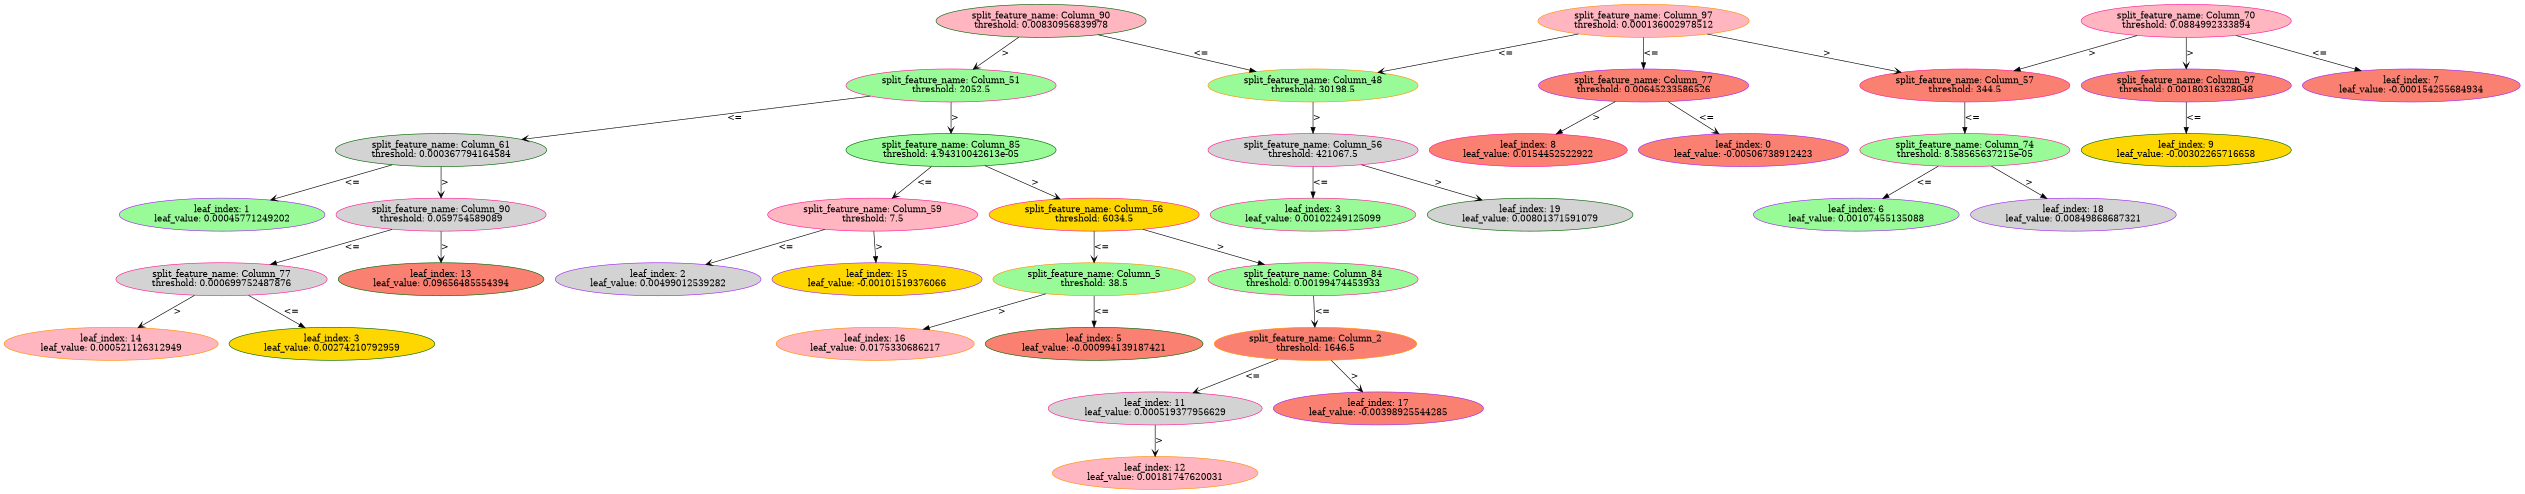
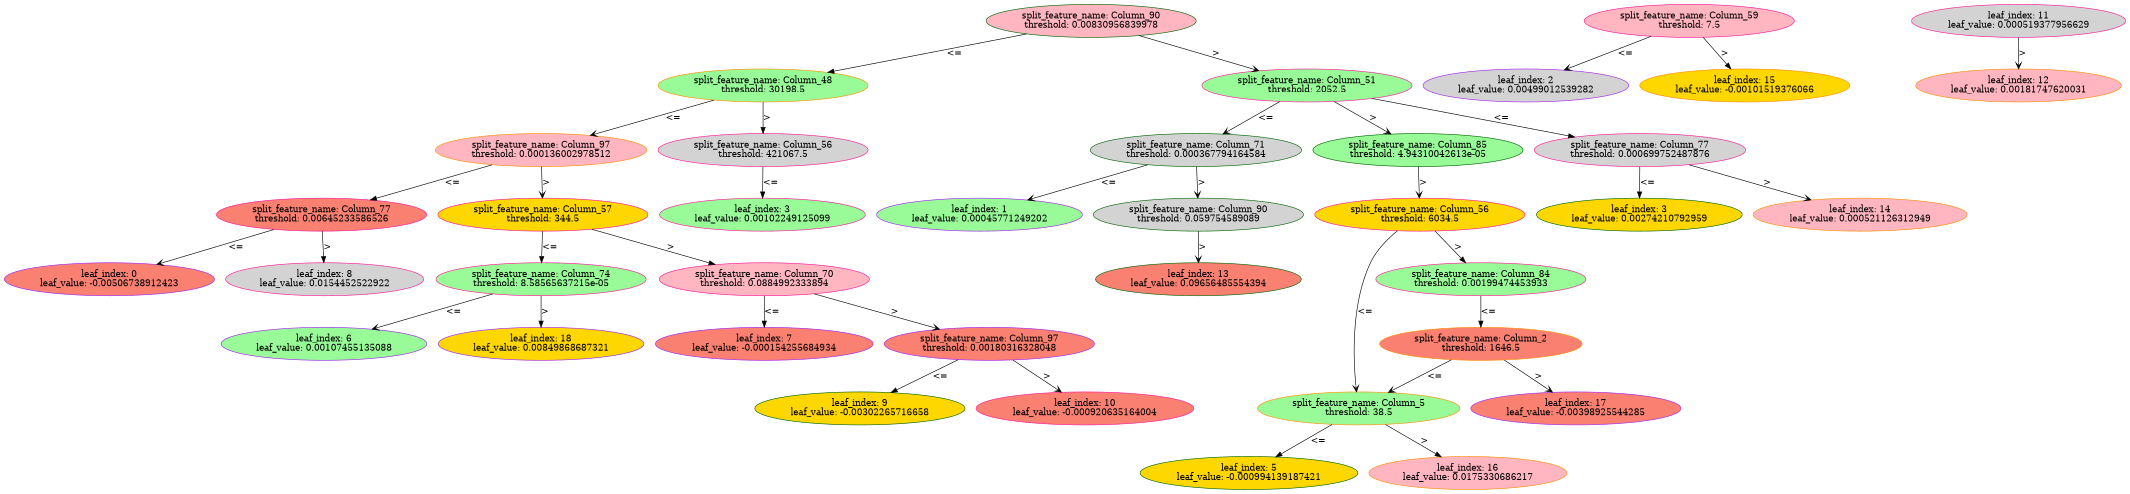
edge "split_feature_name: Column_70 threshold: 0.0884992333894" -> "split_feature_name: Column_57 threshold: 344.5": reversed
edge "split_feature_name: Column_97 threshold: 0.000136002978512" -> "split_feature_name: Column_48 threshold: 30198.5": reversed
node "split_feature_name: Column_77 threshold: 0.00645233586526": color purple -> deeppink
node "split_feature_name: Column_57 threshold: 344.5": fillcolor salmon -> gold
node "split_feature_name: Column_61 threshold: 0.000367794164584": label "split_feature_name: Column_61 threshold: 0.000367794164584" -> "split_feature_name: Column_71 threshold: 0.000367794164584"
node "leaf_index: 8 leaf_value: 0.0154452522922": fillcolor salmon -> lightgrey
edge "split_feature_name: Column_85 threshold: 4.94310042613e-05" -> "split_feature_name: Column_59 threshold: 7.5": removed, label "<="
edge "split_feature_name: Column_74 threshold: 8.58565637215e-05" -> "leaf_index: 6 leaf_value: 0.00107455135088": arrowhead normal -> vee
node "split_feature_name: Column_90 threshold: 0.059754589089": color deeppink -> darkgreen
node "leaf_index: 19 leaf_value: 0.00801371591079": removed
node "leaf_index: 18 leaf_value: 0.00849868687321": fillcolor lightgrey -> gold
edge "split_feature_name: Column_90 threshold: 0.059754589089" -> "split_feature_name: Column_77 threshold: 0.000699752487876": now "split_feature_name: Column_51 threshold: 2052.5" -> "split_feature_name: Column_77 threshold: 0.000699752487876"
node "leaf_index: 15 leaf_value: -0.00101519376066": color purple -> darkorange
edge "split_feature_name: Column_84 threshold: 0.00199474453933" -> "split_feature_name: Column_2 threshold: 1646.5": arrowhead vee -> normal
node "leaf_index: 5 leaf_value: -0.000994139187421": fillcolor salmon -> gold
edge "split_feature_name: Column_2 threshold: 1646.5" -> "leaf_index: 11 leaf_value: 0.000519377956629": now "split_feature_name: Column_2 threshold: 1646.5" -> "split_feature_name: Column_5 threshold: 38.5"
node "leaf_index: 10 leaf_value: -0.000920635164004": added
